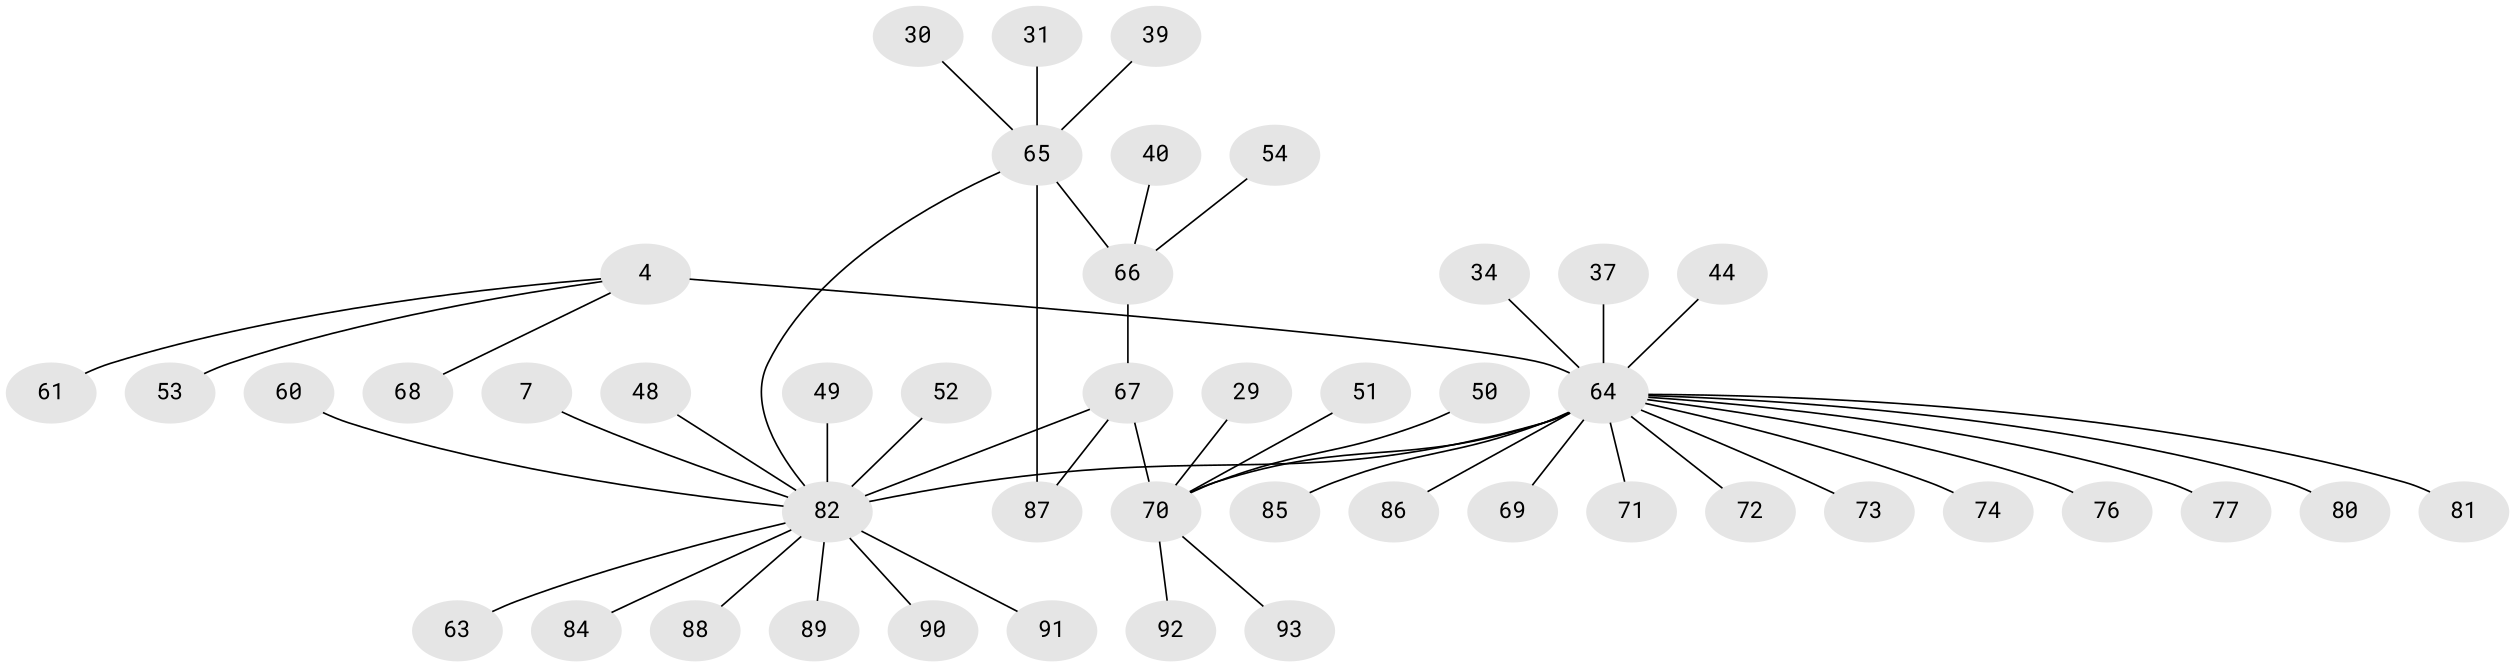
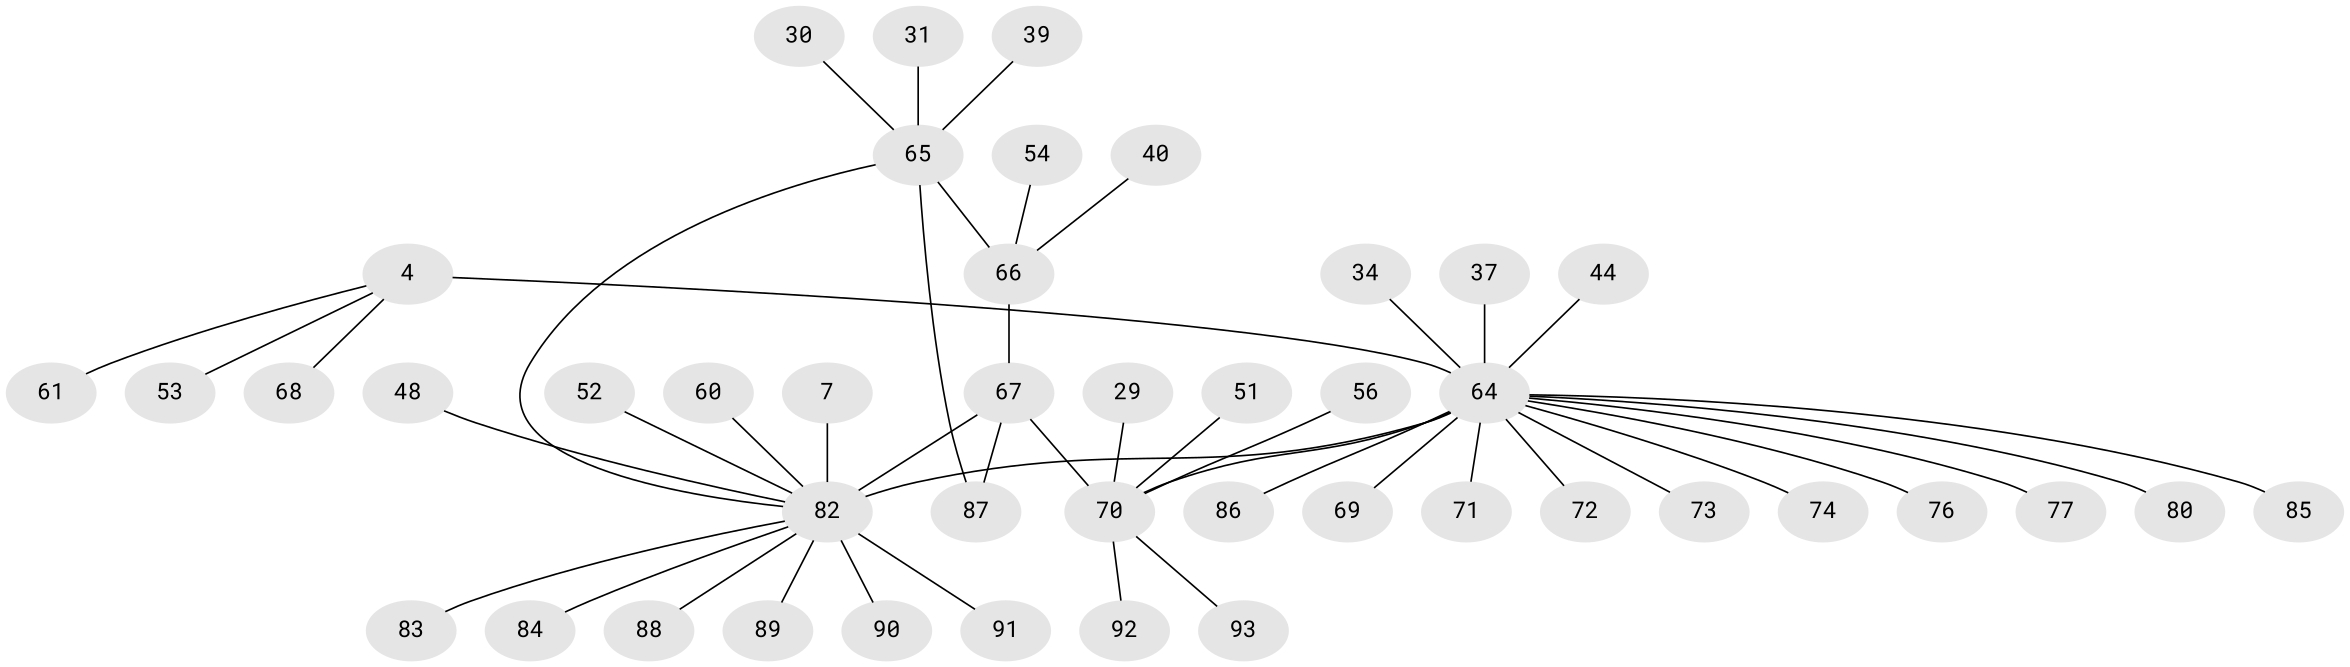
node "49": removed
node "50": label "50" -> "56"
node "81": removed
node "63": label "63" -> "83"
